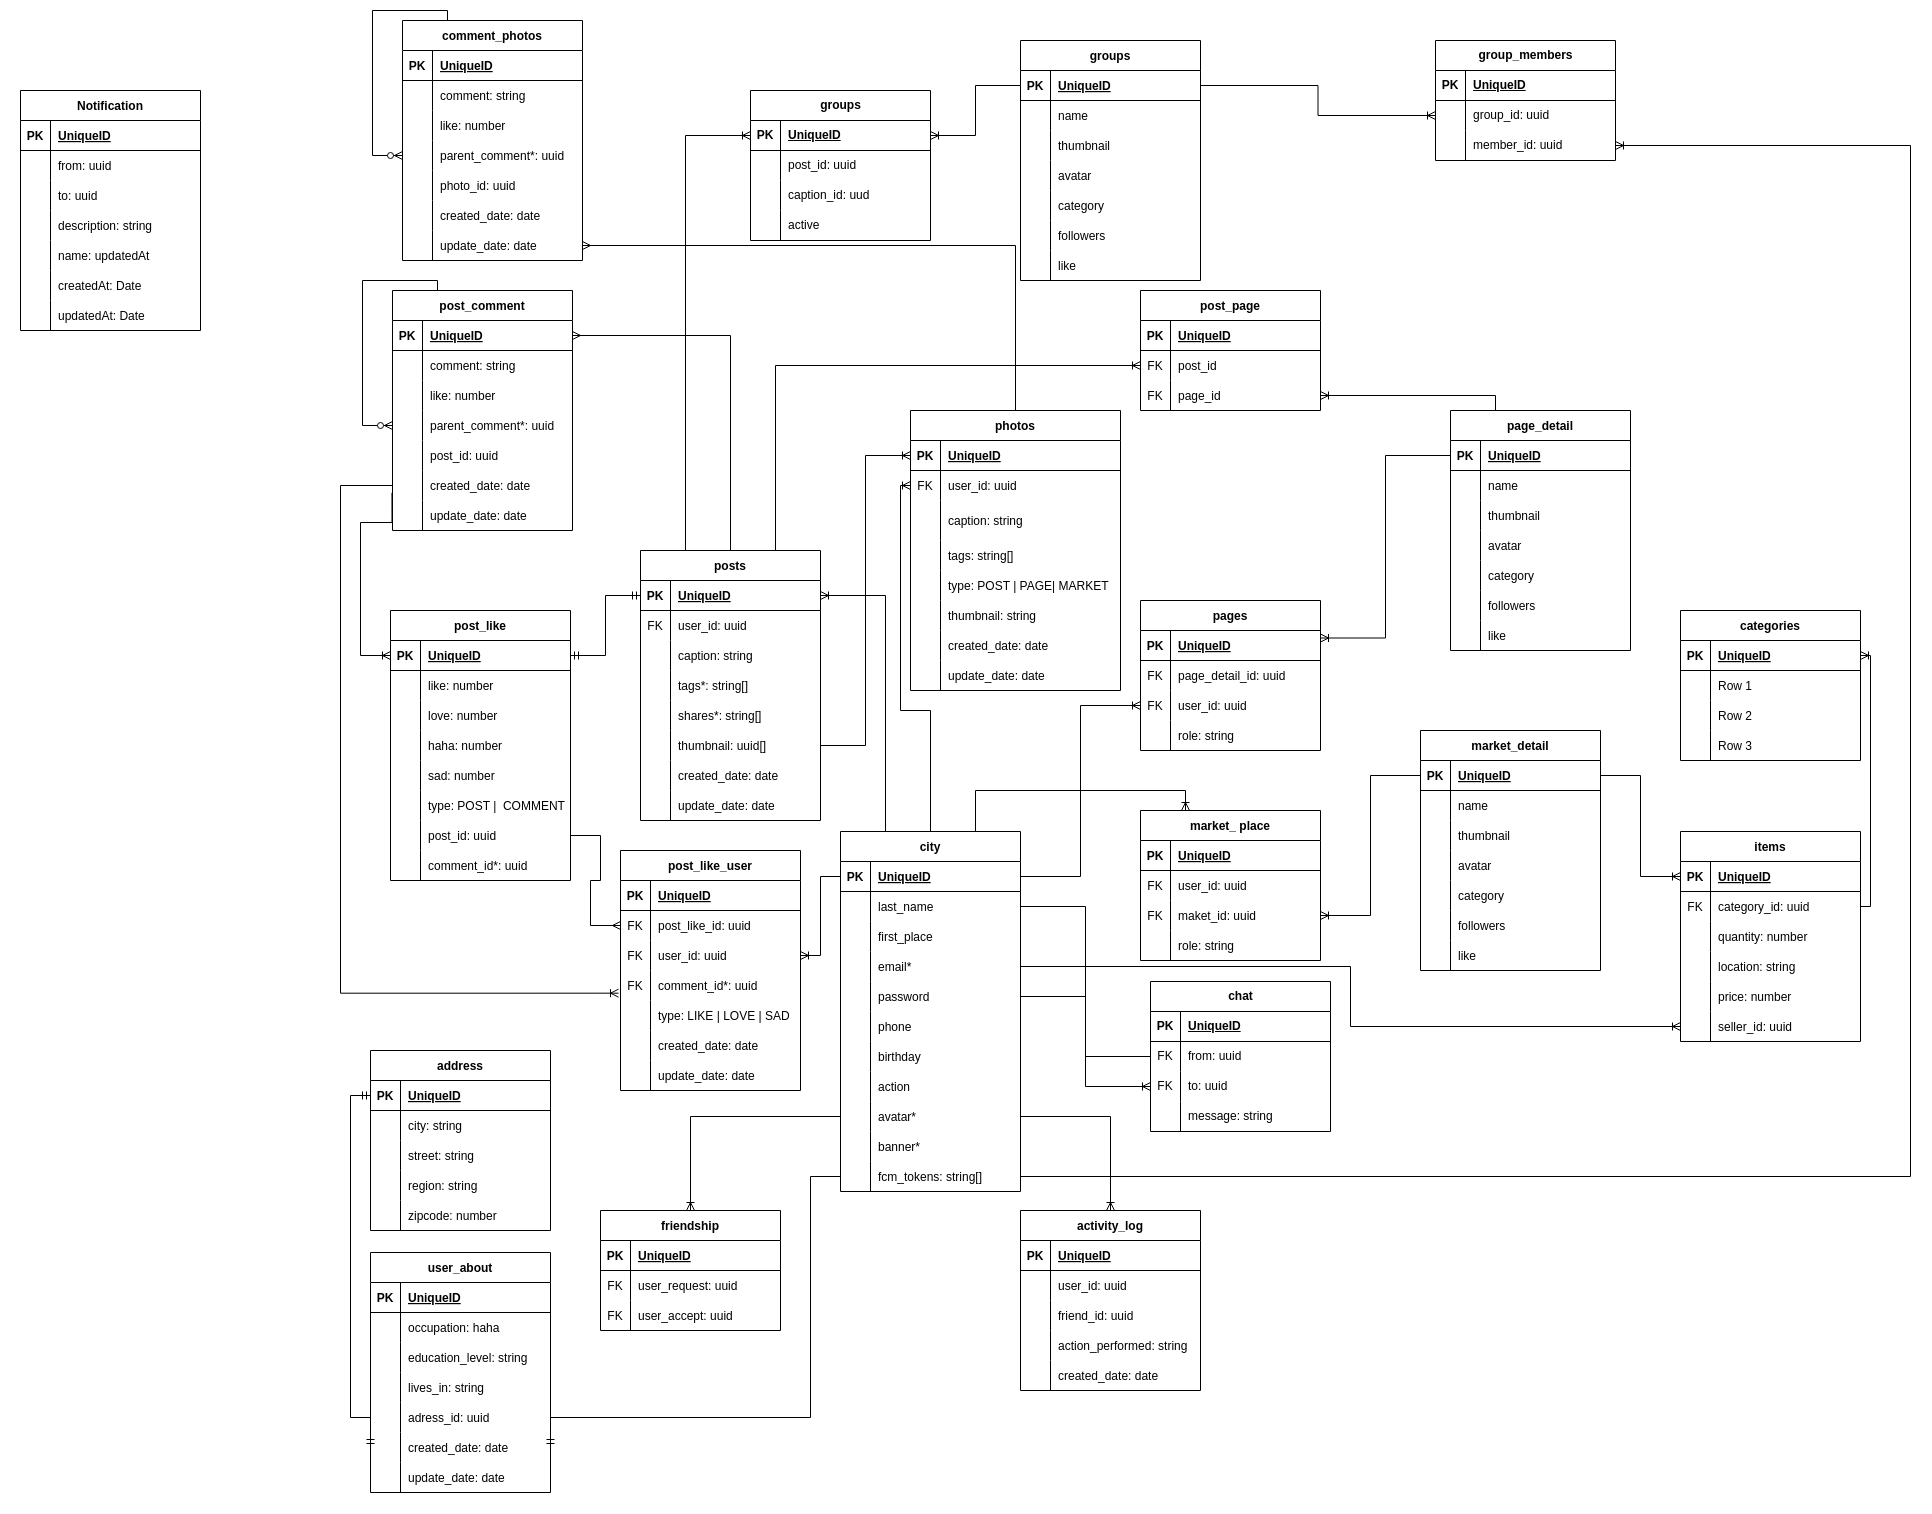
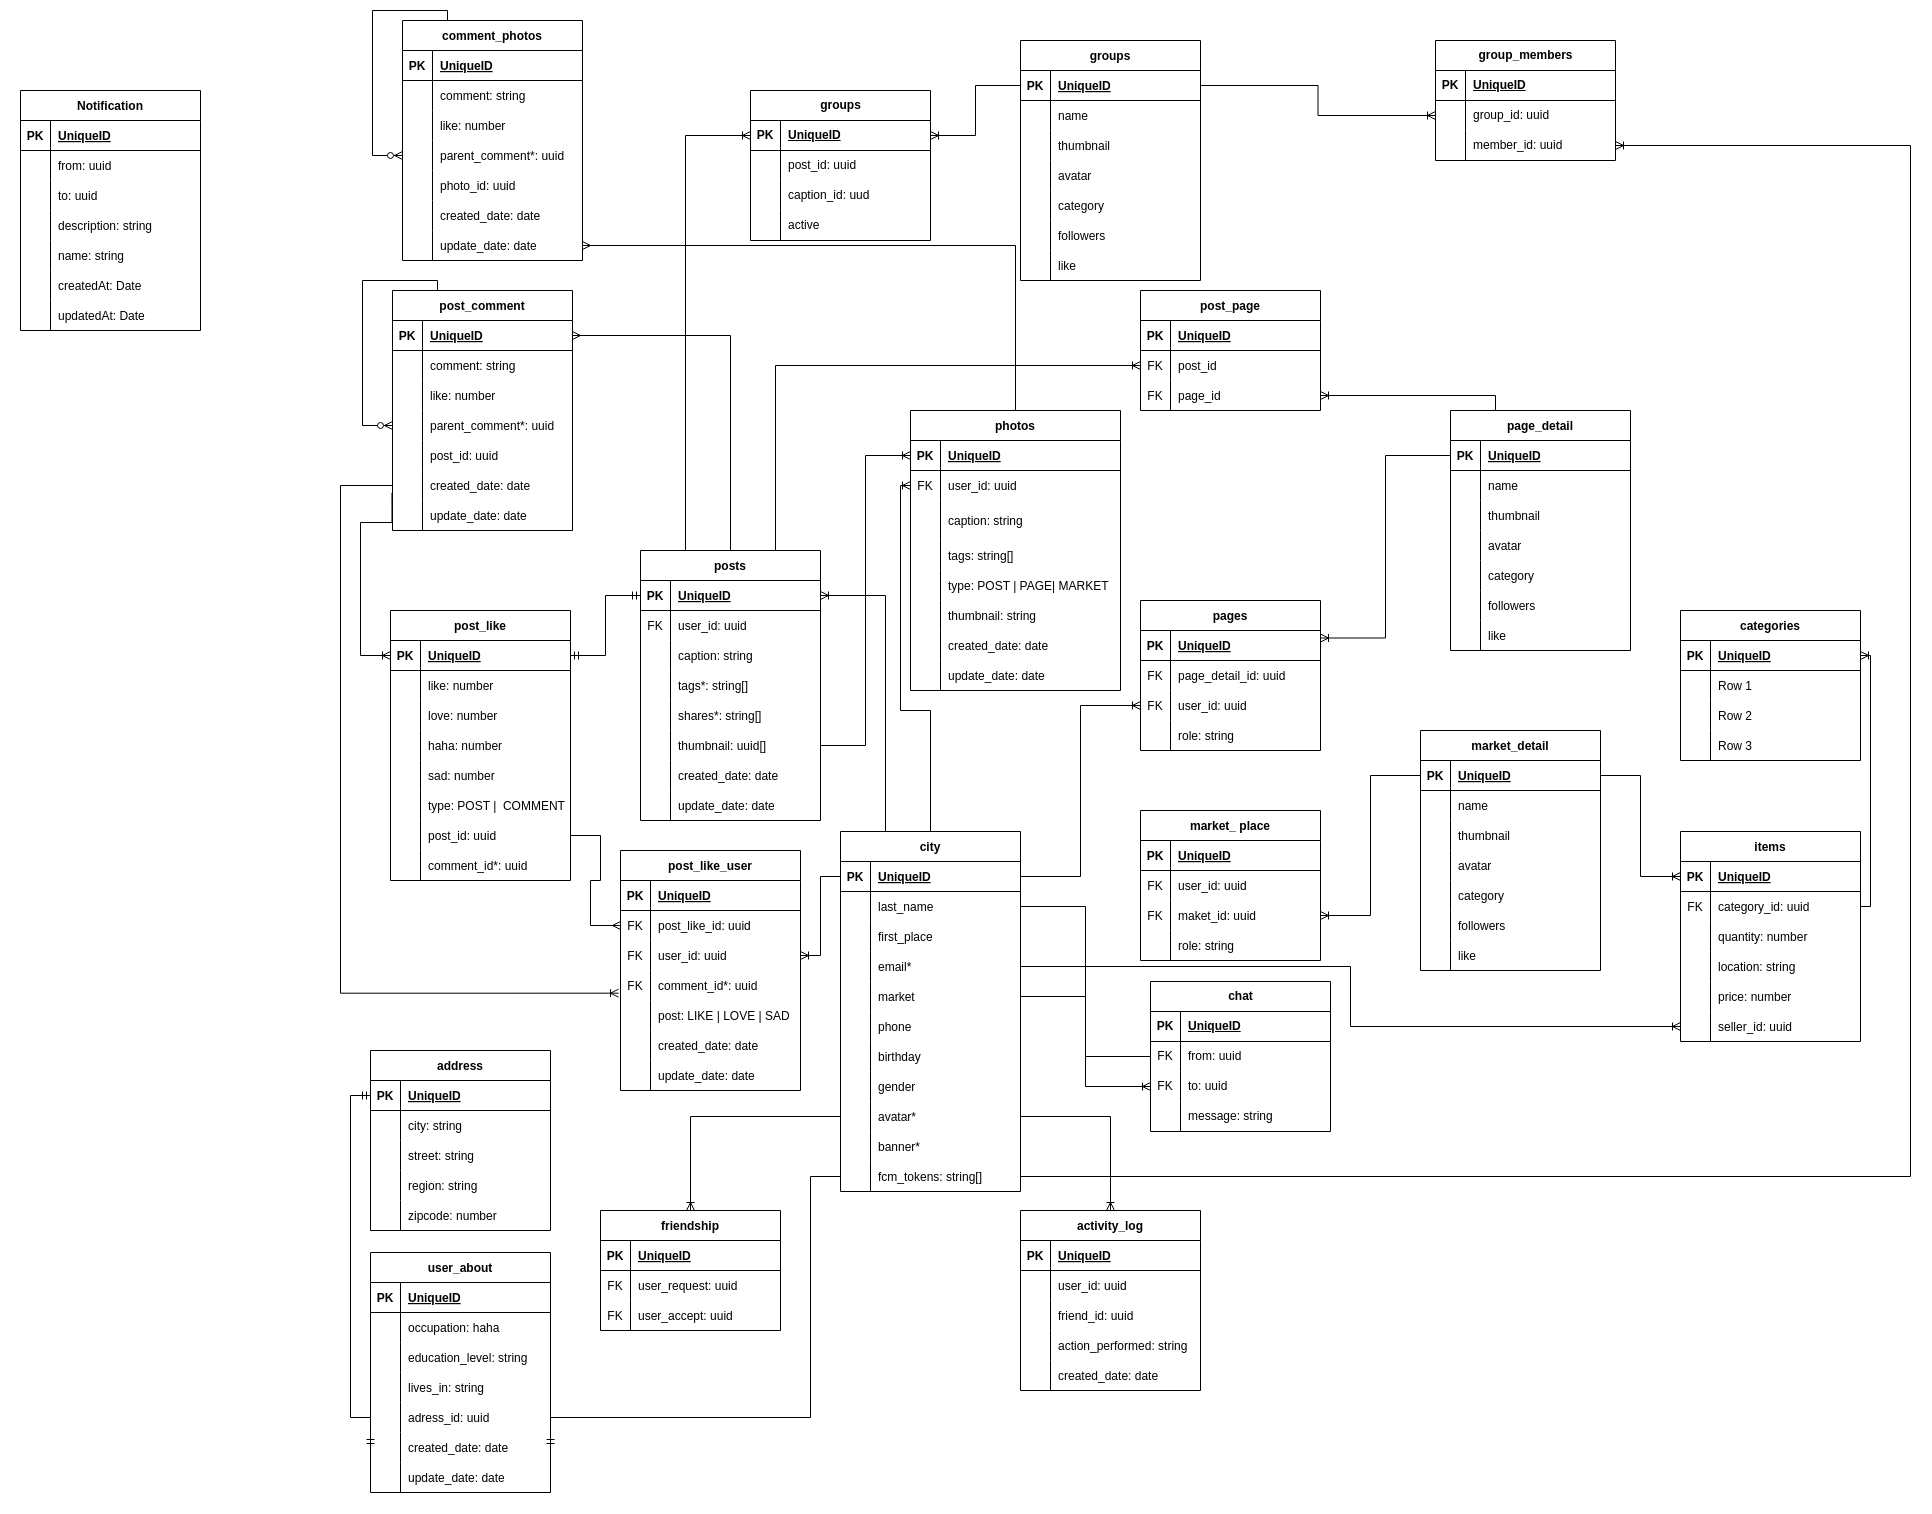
node "name: updatedAt": label "name: updatedAt" -> "name: string"
edge "city" -> "market_ place": removed
node "password": label "password" -> "market"
node "type: LIKE | LOVE | SAD": label "type: LIKE | LOVE | SAD" -> "post: LIKE | LOVE | SAD"
node "action": label "action" -> "gender"
